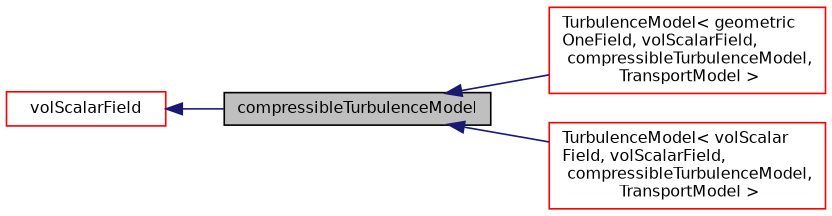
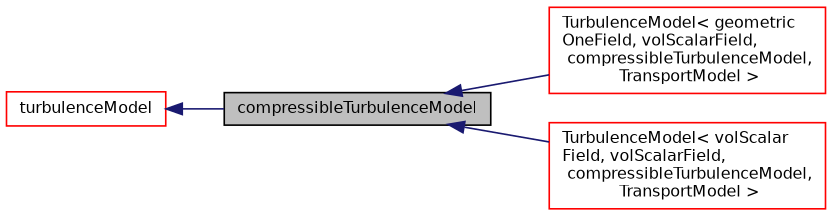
node "volScalarField": label "volScalarField" -> "turbulenceModel"
